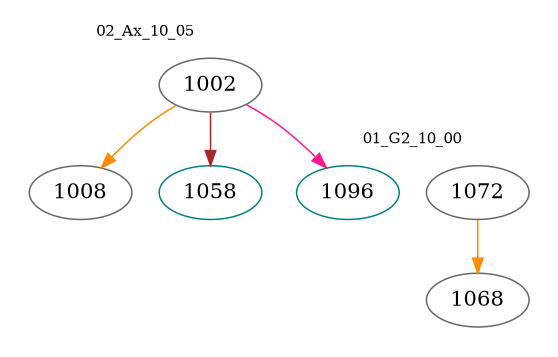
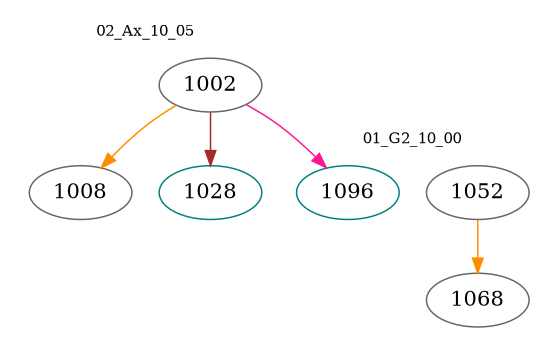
node "1058": label "1058" -> "1028"
node "1072": label "1072" -> "1052"
